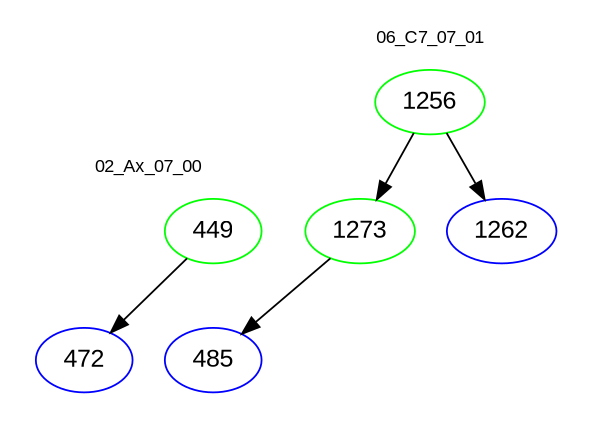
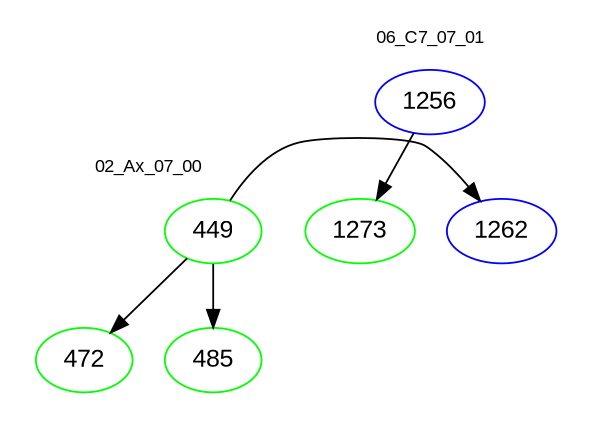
node "1256": color green -> blue
edge "1256" -> "1262": now "449" -> "1262"
edge "1273" -> "485": now "449" -> "485"
node "472": color blue -> green
node "485": color blue -> green
